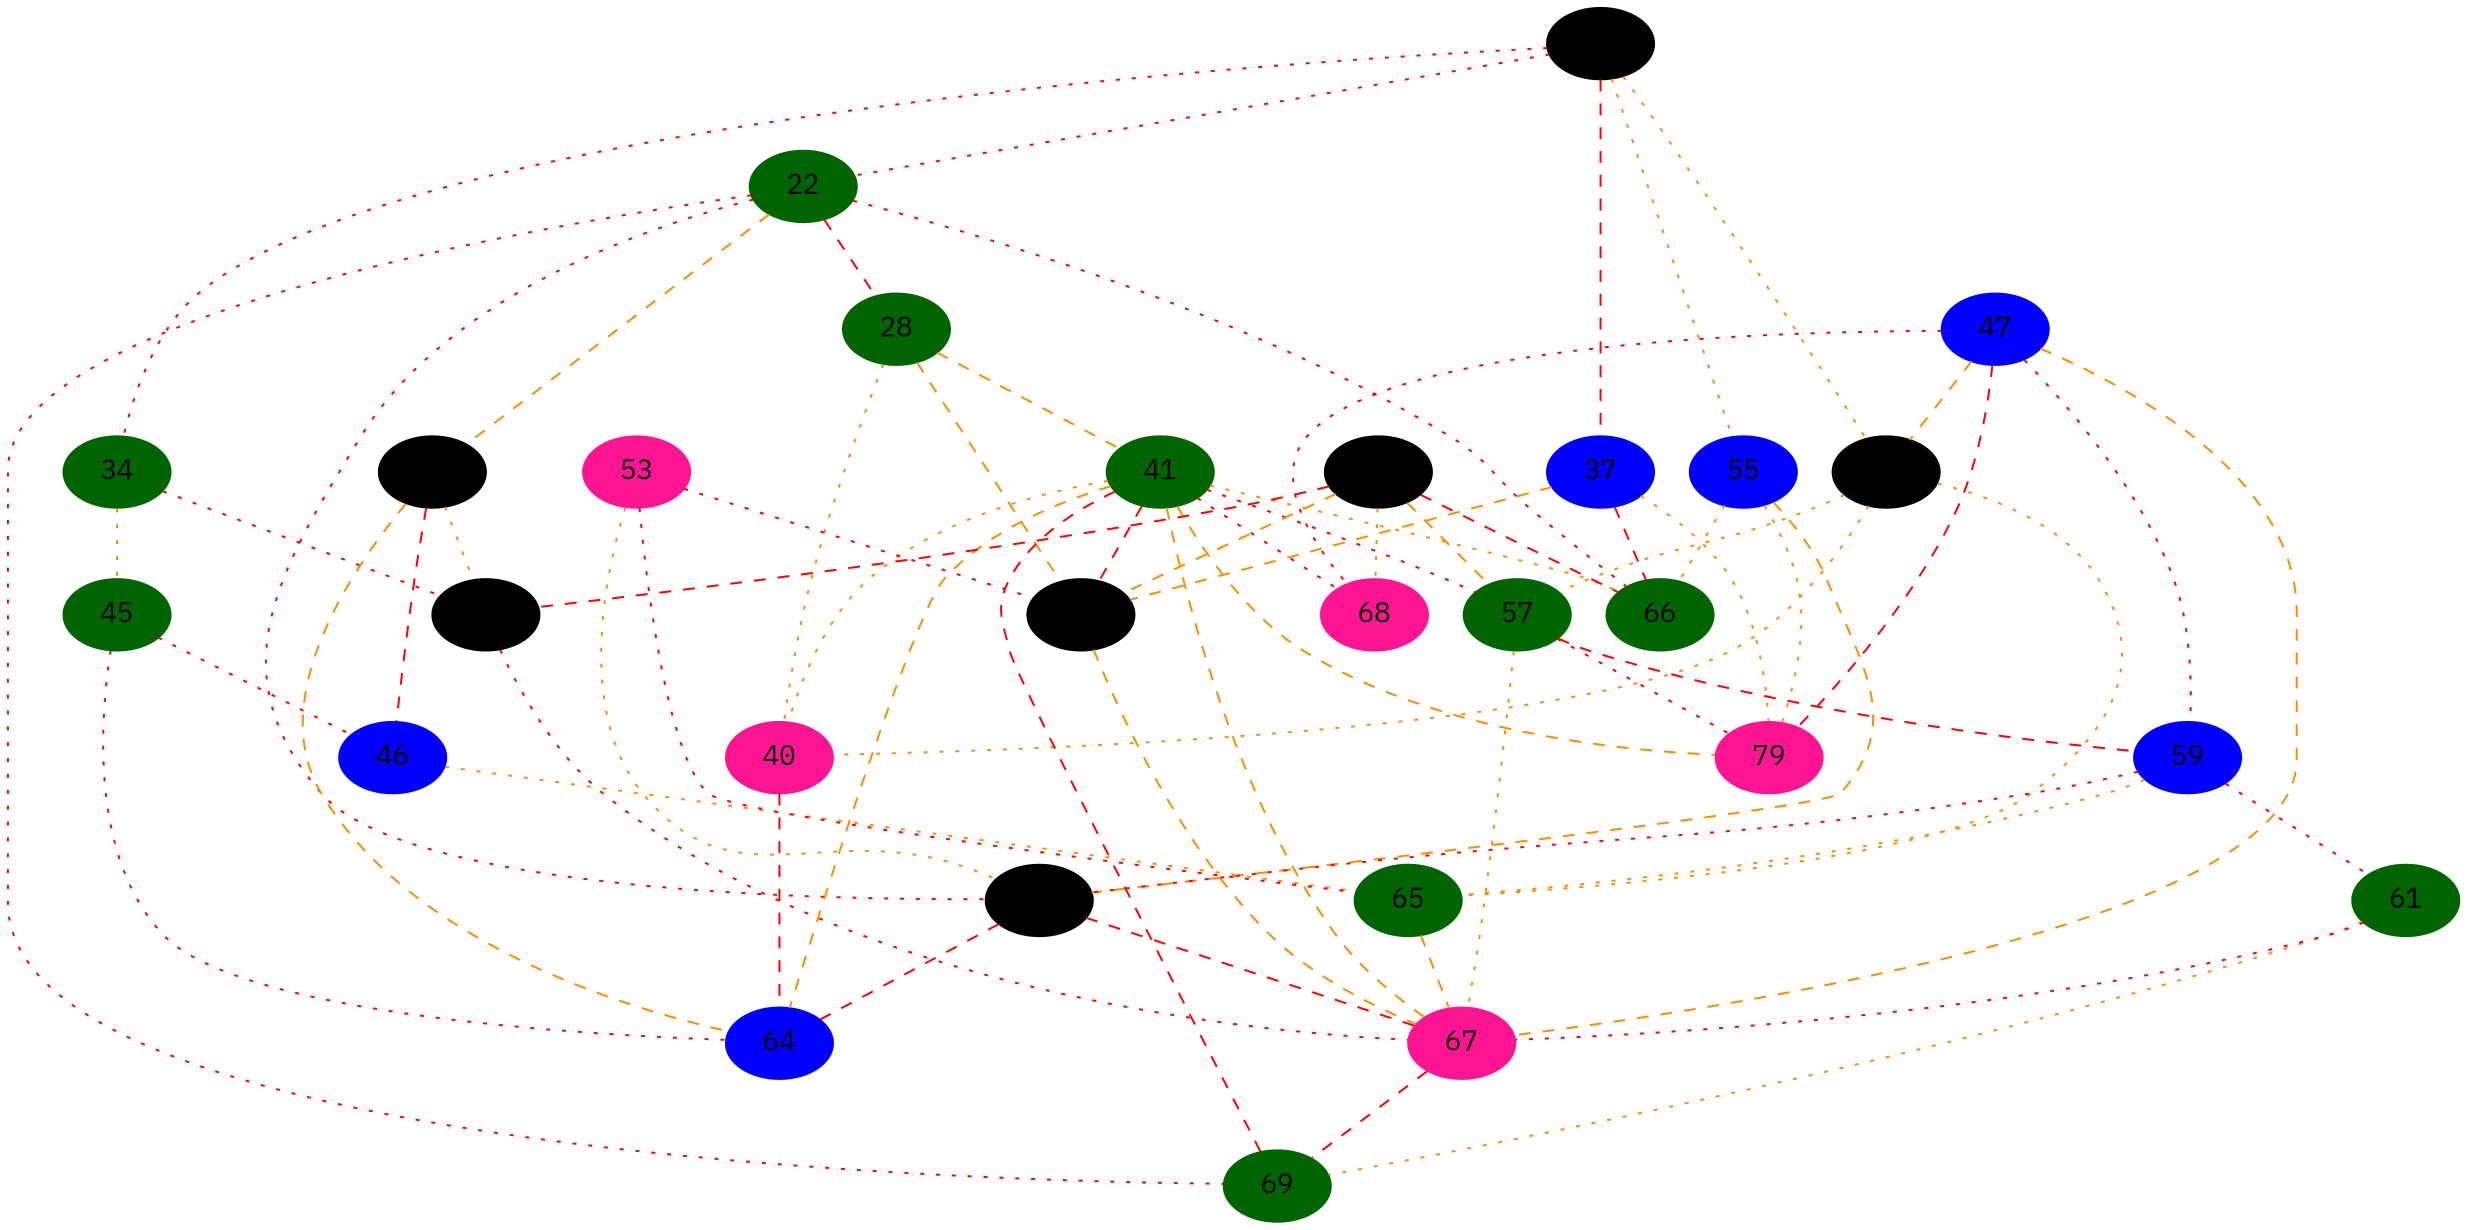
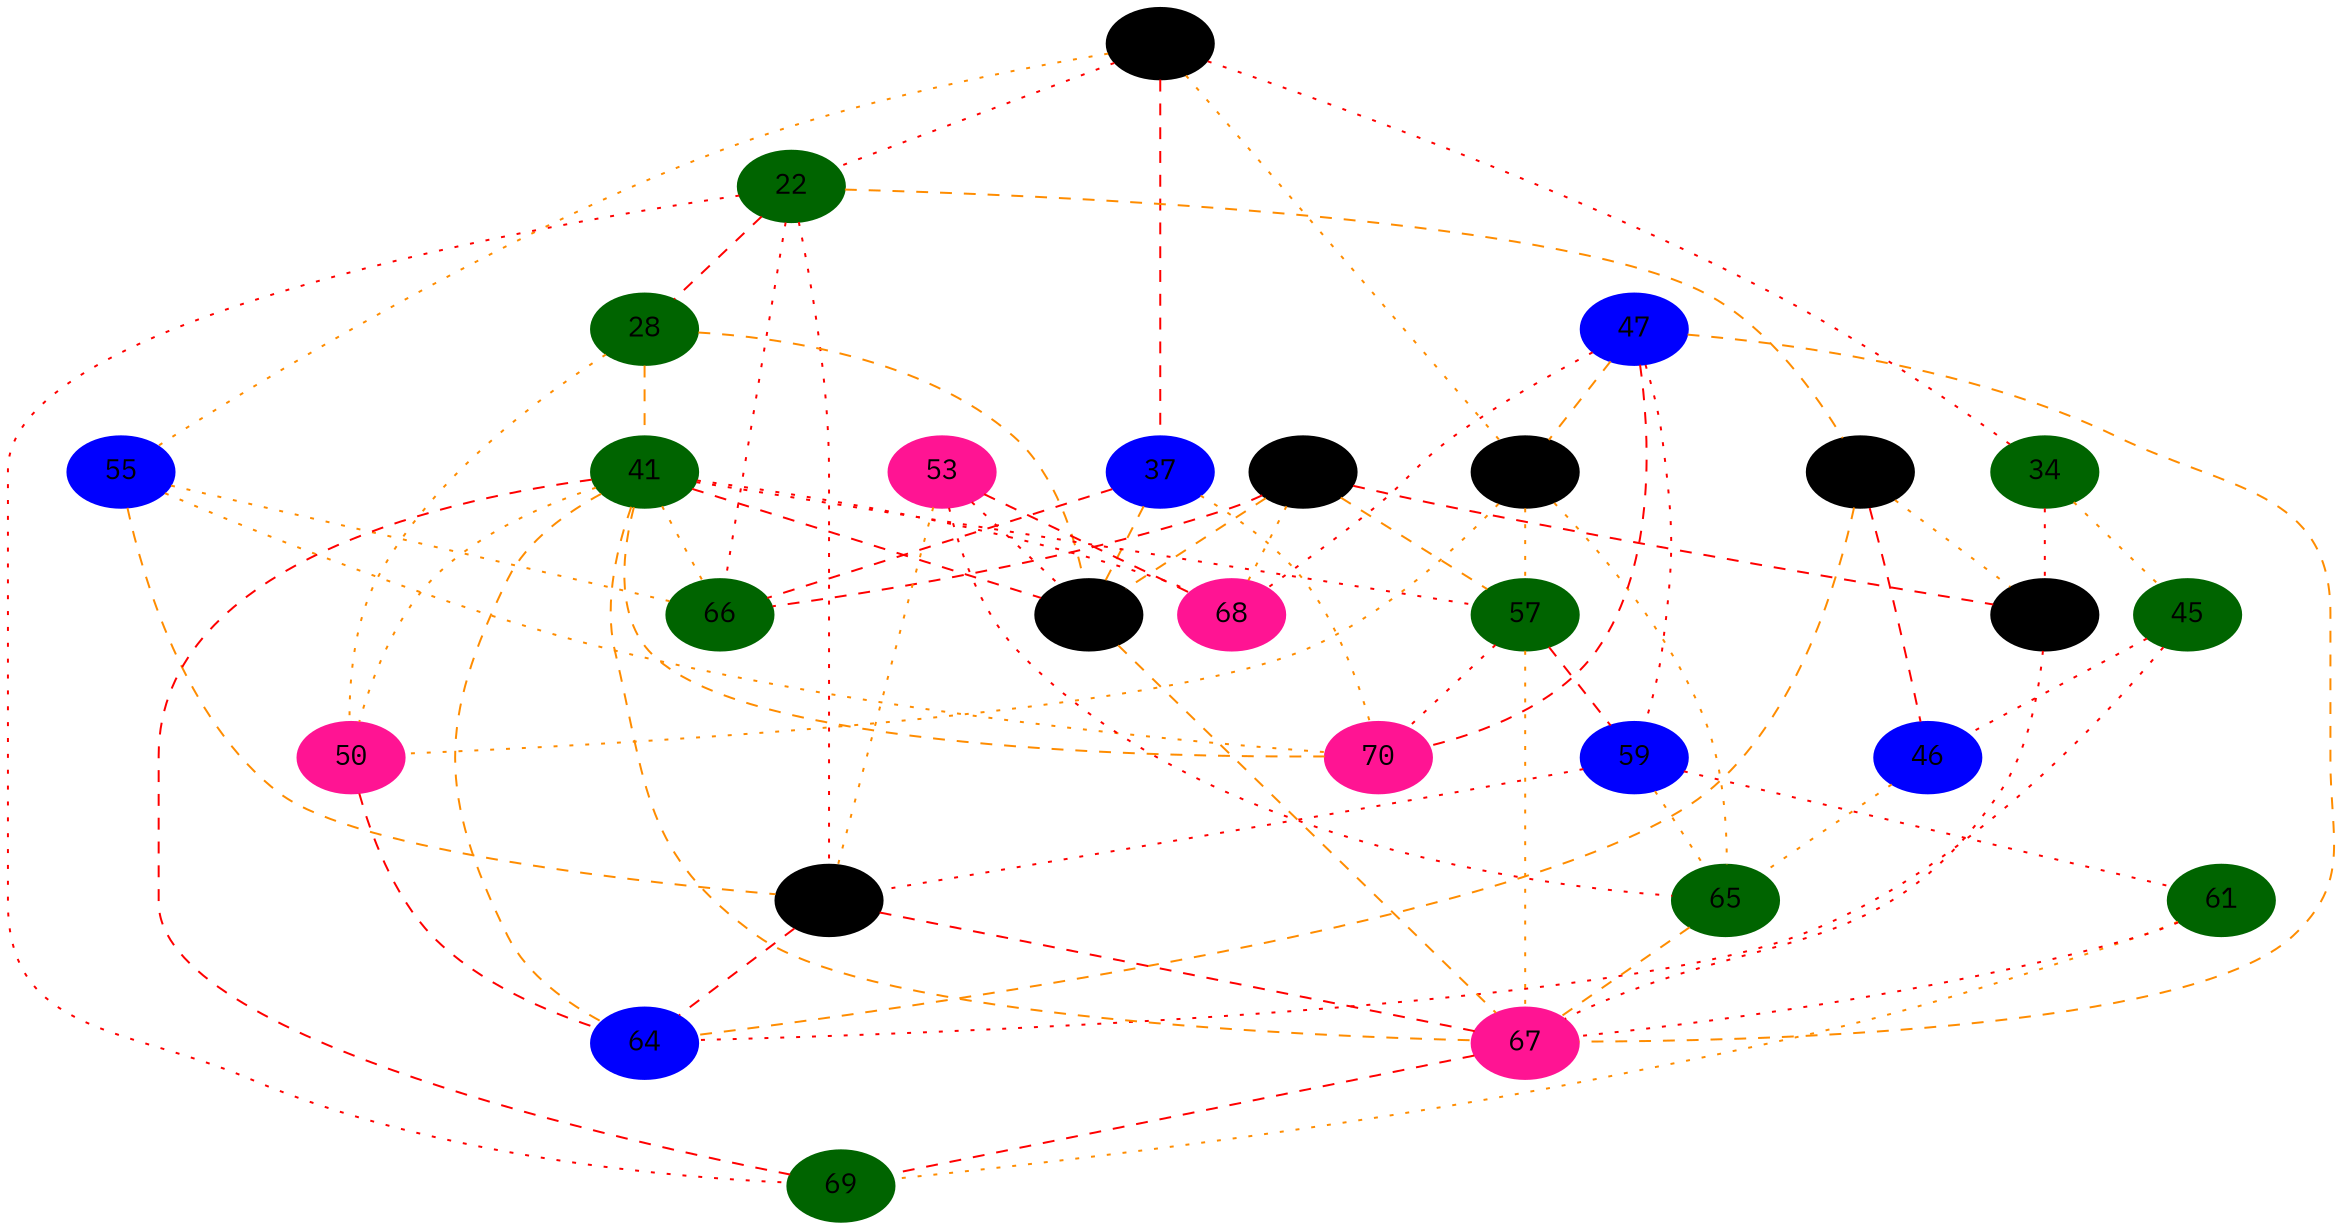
edge "53" -- "68": added
node "40": label "40" -> "50"
node "79": label "79" -> "70"
